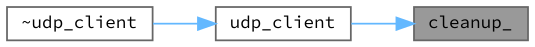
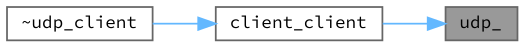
node "udp_client": label "udp_client" -> "client_client"
node "cleanup_": label "cleanup_" -> "udp_"
